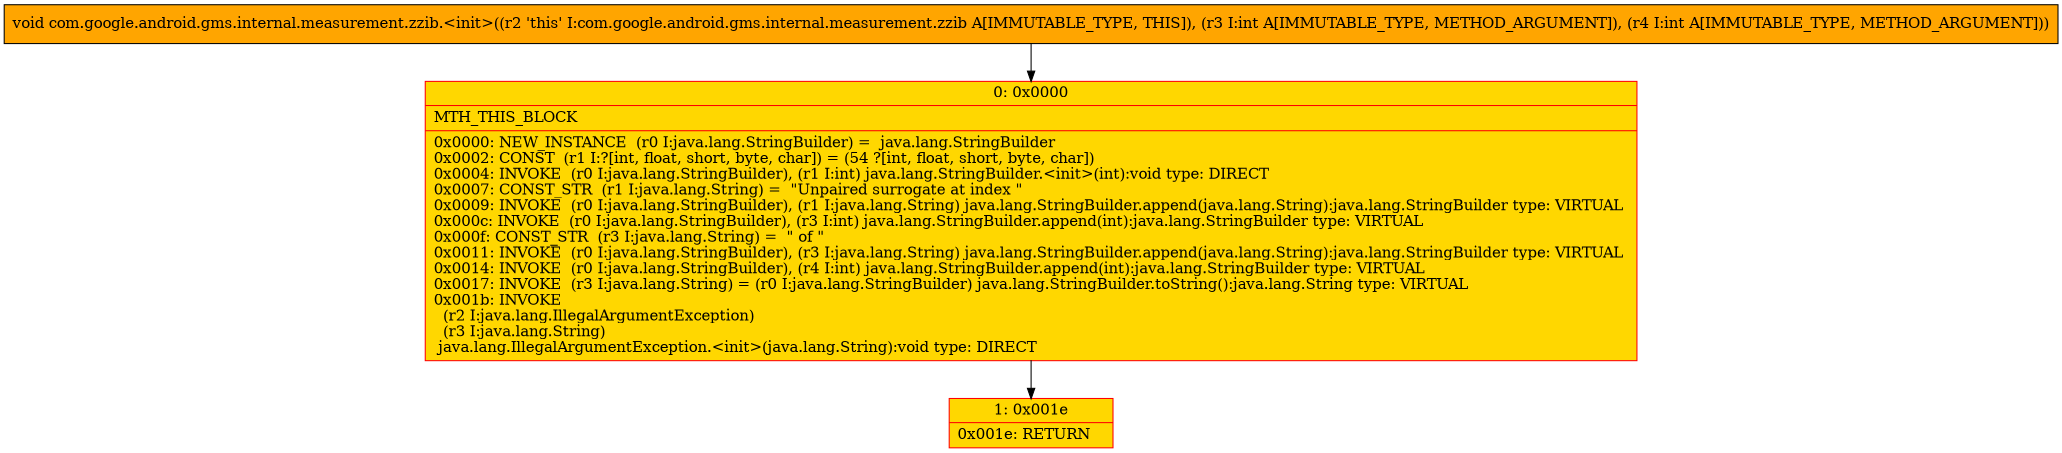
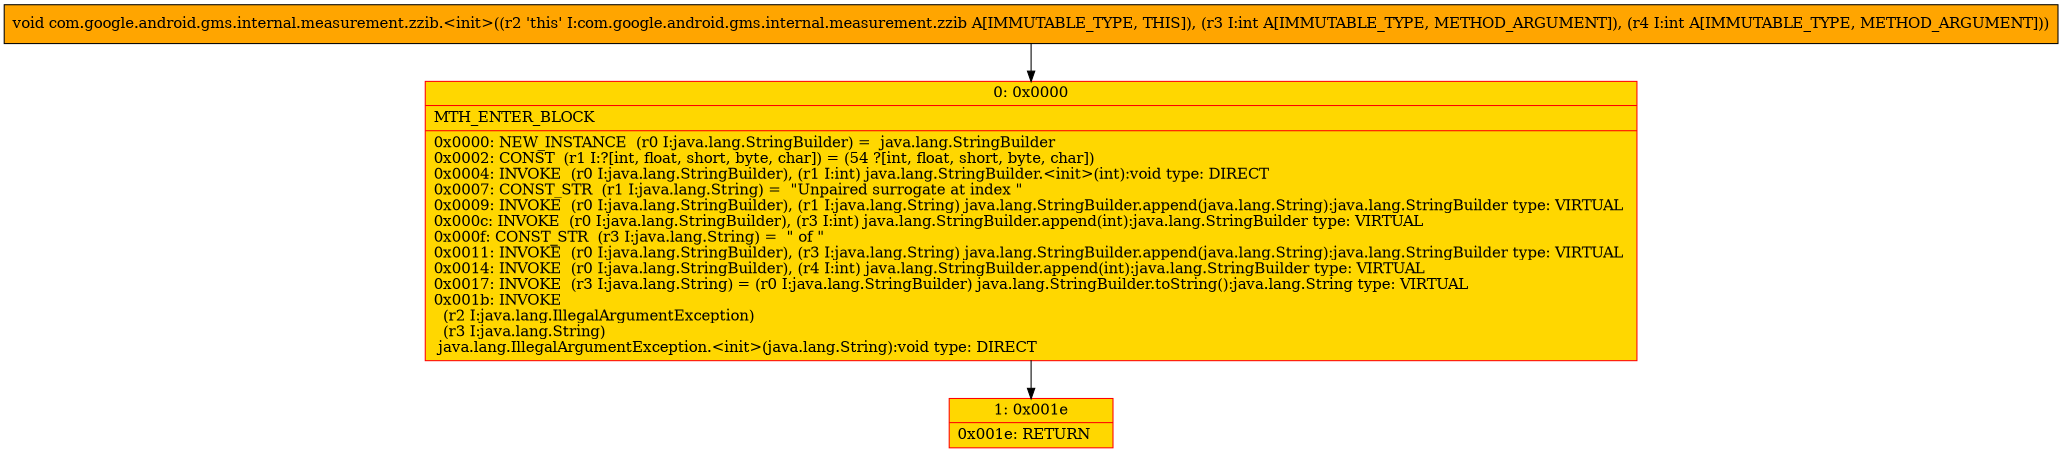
node "0: 0x0000": text "MTH_THIS_BLOCK" -> "MTH_ENTER_BLOCK"
